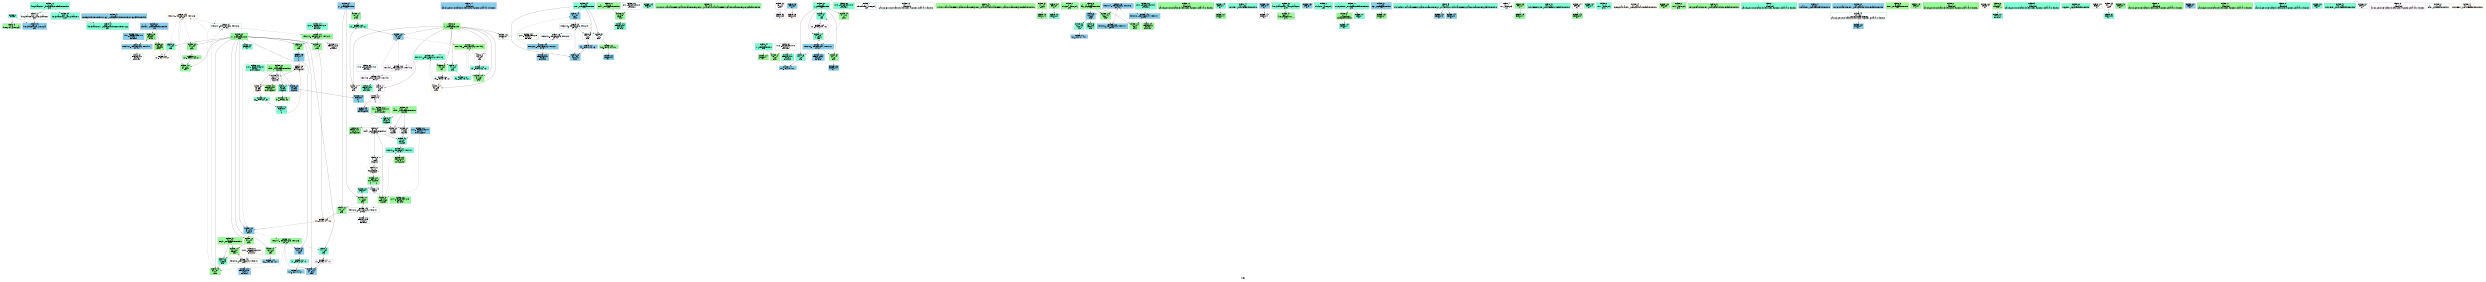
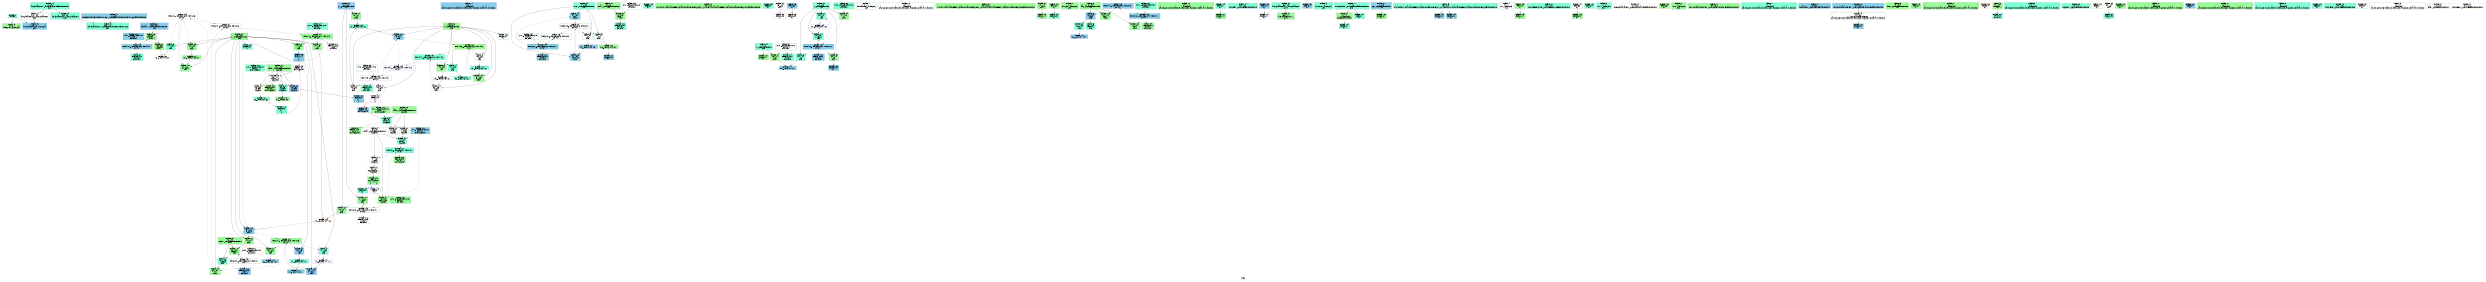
node "NodeID: 139": added
node "NodeID: 186": removed
node "NodeID: 221": fillcolor white -> aquamarine
